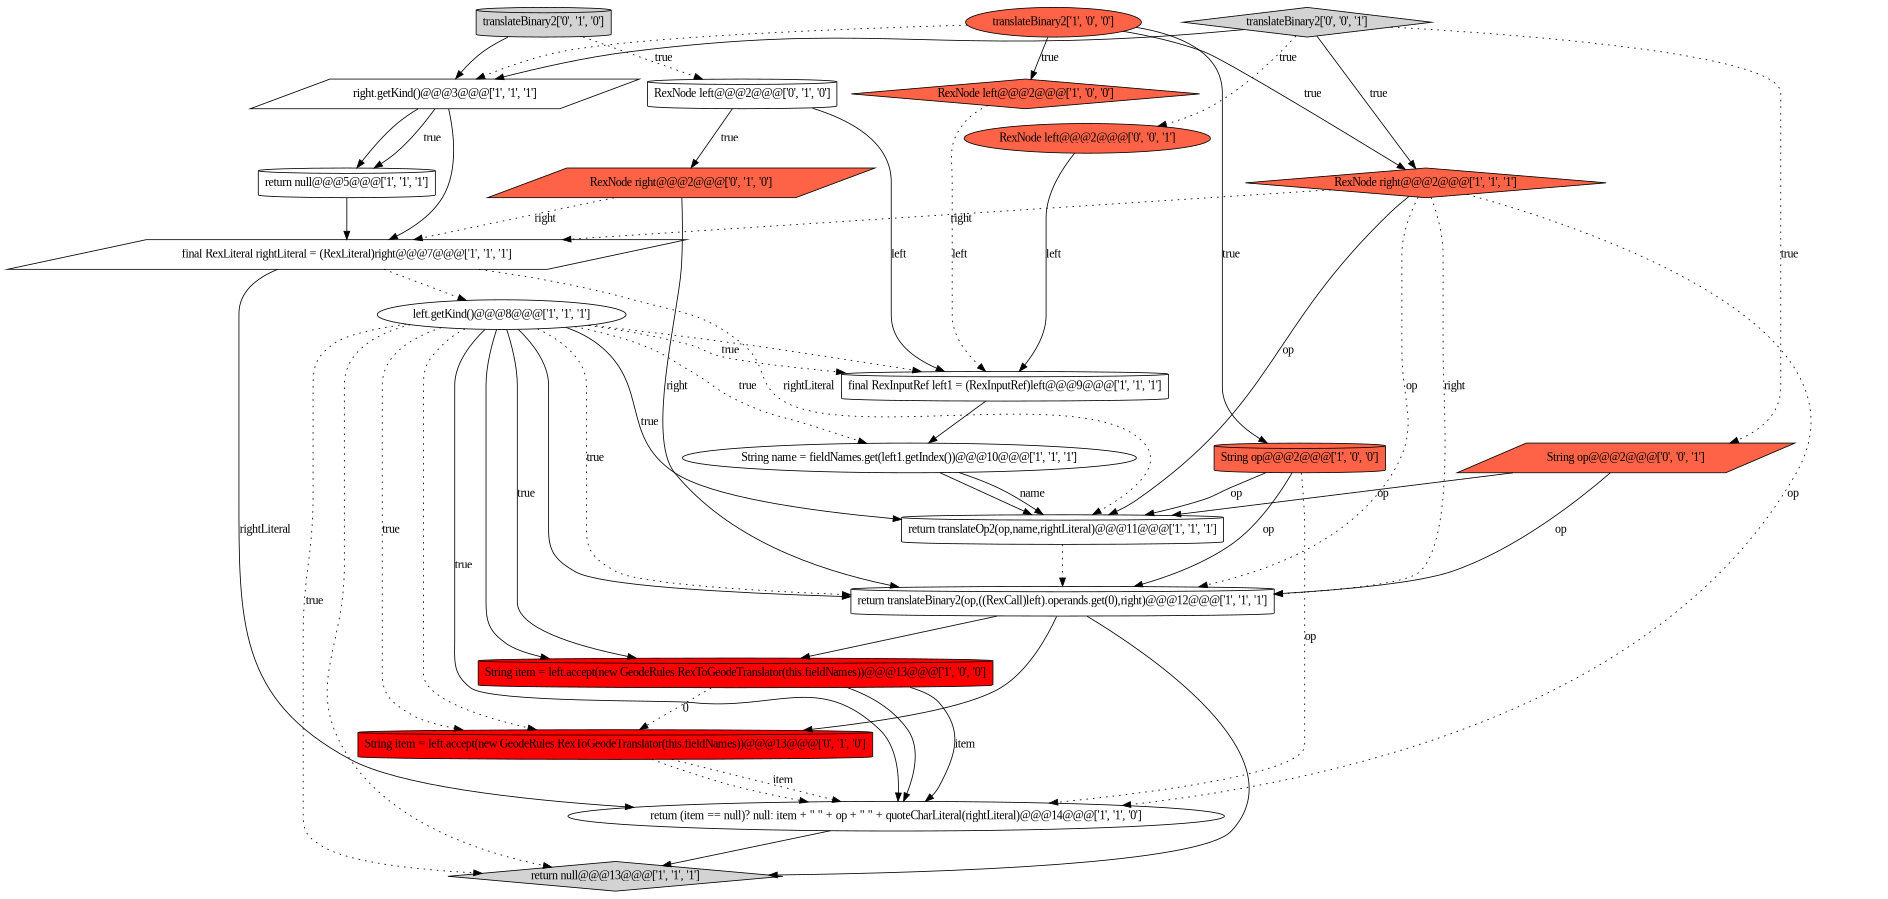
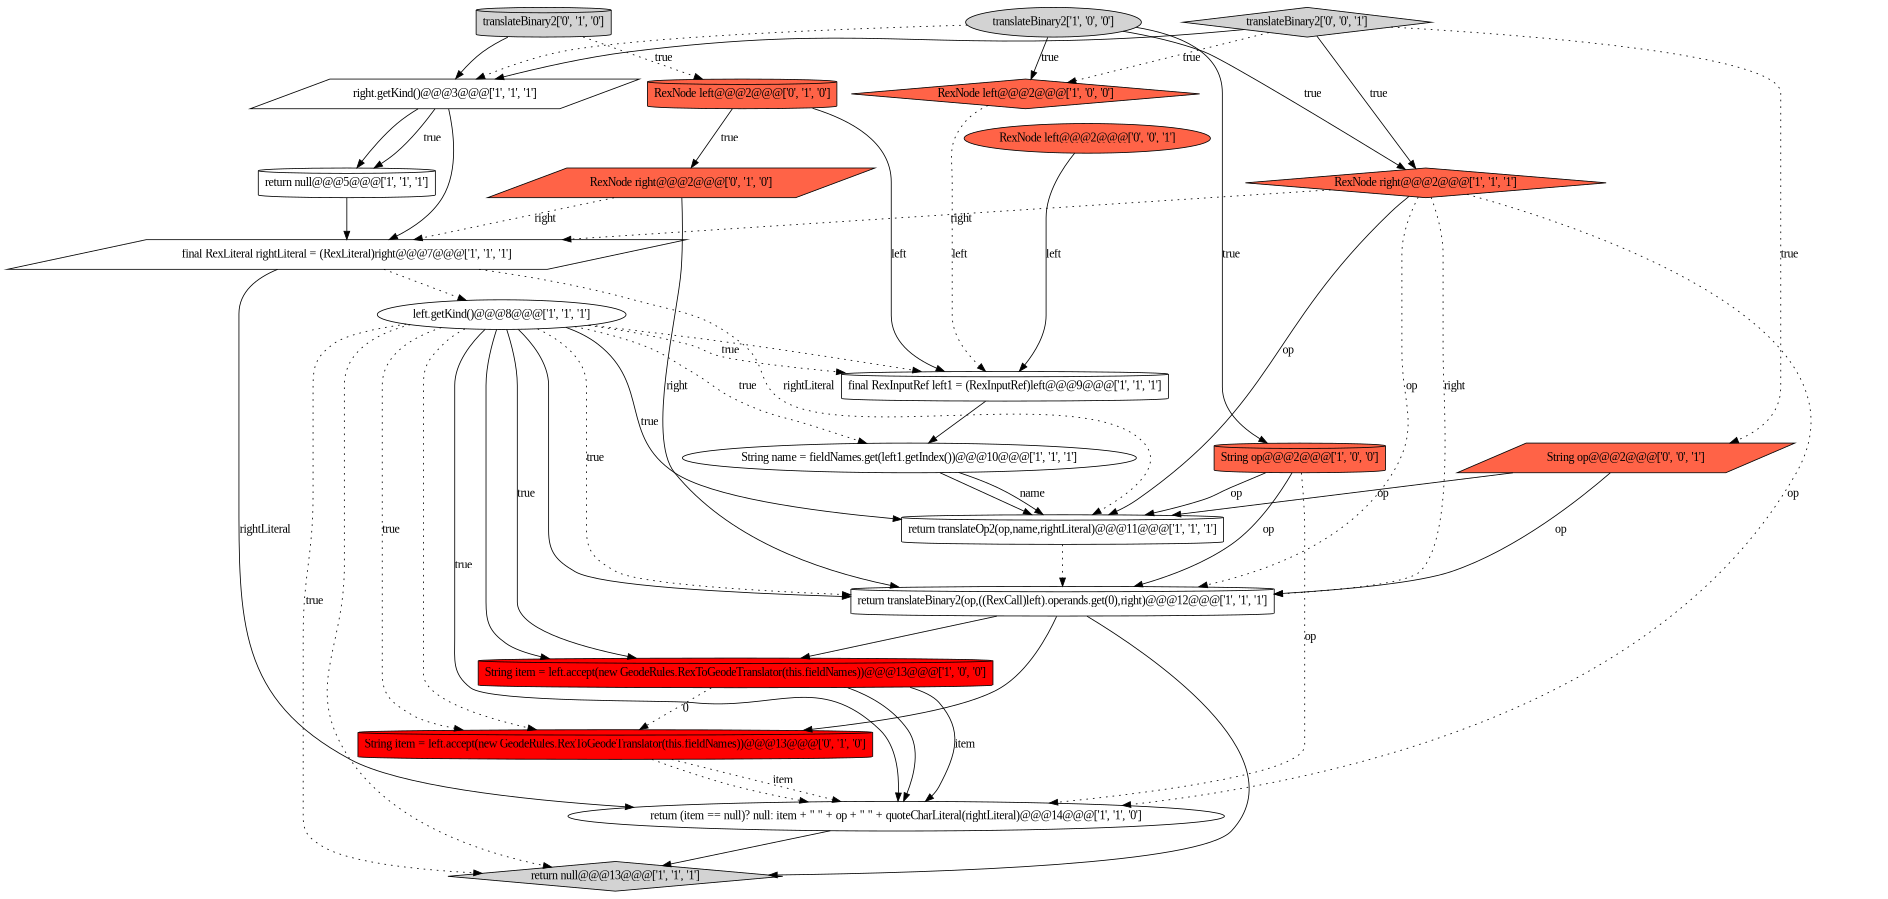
node "translateBinary2['1', '0', '0']": fillcolor tomato -> lightgray
edge "translateBinary2['0', '0', '1']" -> "RexNode left@@@2@@@['0', '0', '1']": now "translateBinary2['0', '0', '1']" -> "RexNode left@@@2@@@['1', '0', '0']"
node "RexNode left@@@2@@@['0', '1', '0']": fillcolor white -> tomato
